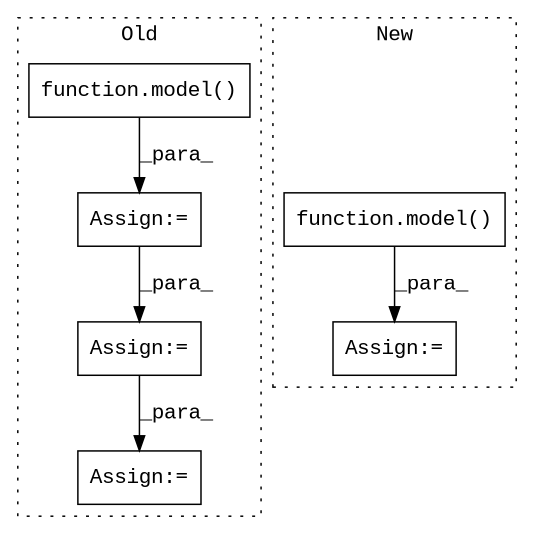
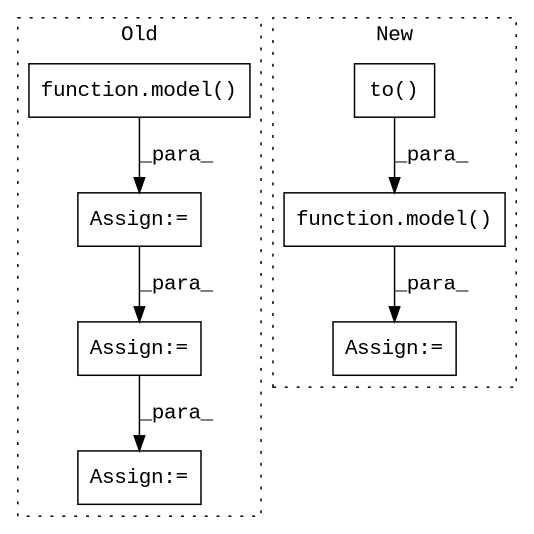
node "to()": added
